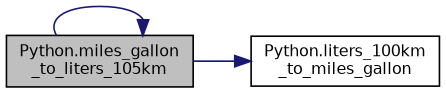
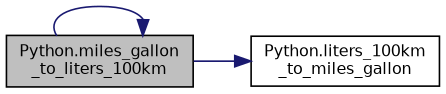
node "Python.miles_gallon _to_liters_105km": label "Python.miles_gallon _to_liters_105km" -> "Python.miles_gallon _to_liters_100km"
